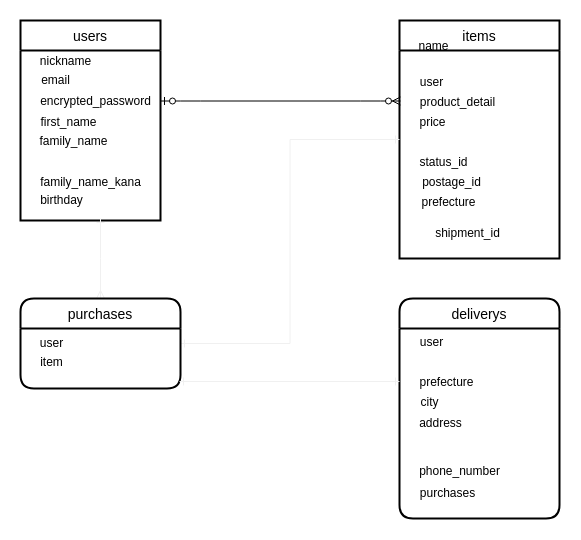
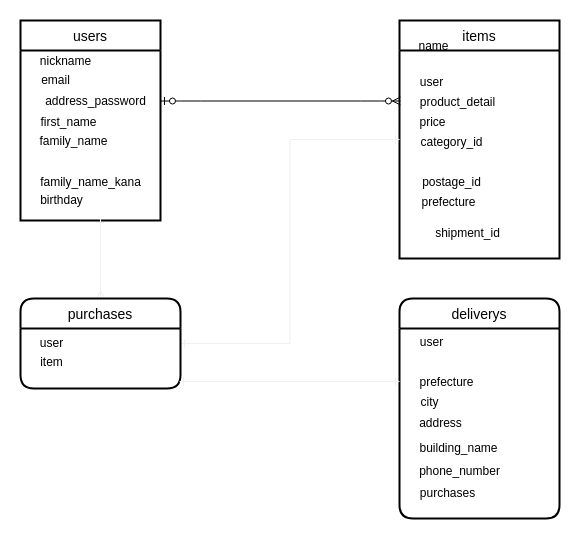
node "encrypted_password": label "encrypted_password" -> "address_password"
node "category_id": added
node "status_id": removed
node "building_name": added
